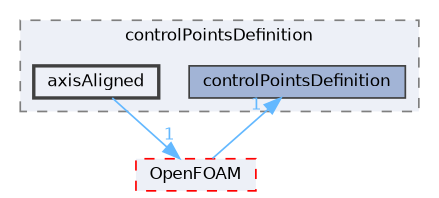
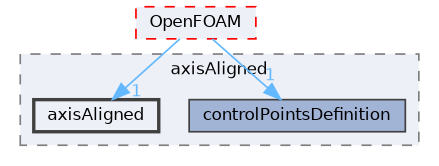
cluster "controlPointsDefinition": label "controlPointsDefinition" -> "axisAligned"
edge "axisAligned" -> "OpenFOAM": reversed
